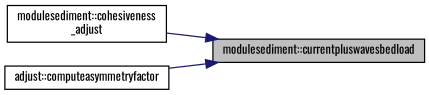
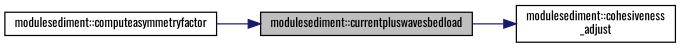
edge "modulesediment::cohesiveness _adjust" -> "modulesediment::currentpluswavesbedload": reversed
node "adjust::computeasymmetryfactor": label "adjust::computeasymmetryfactor" -> "modulesediment::computeasymmetryfactor"
